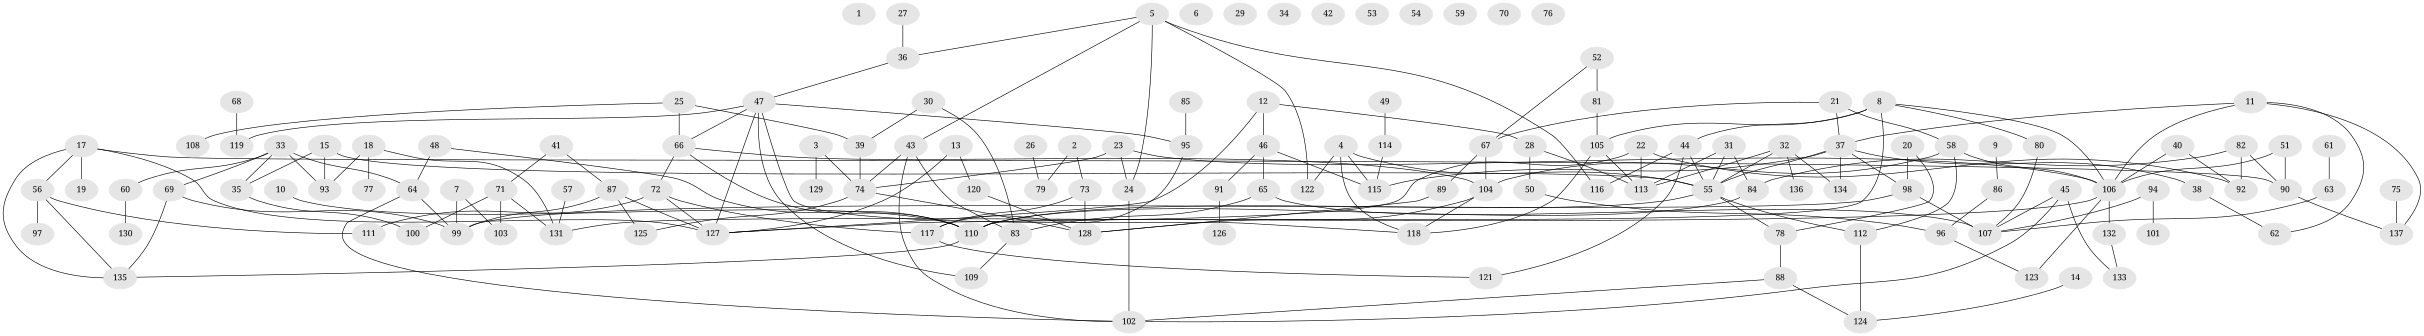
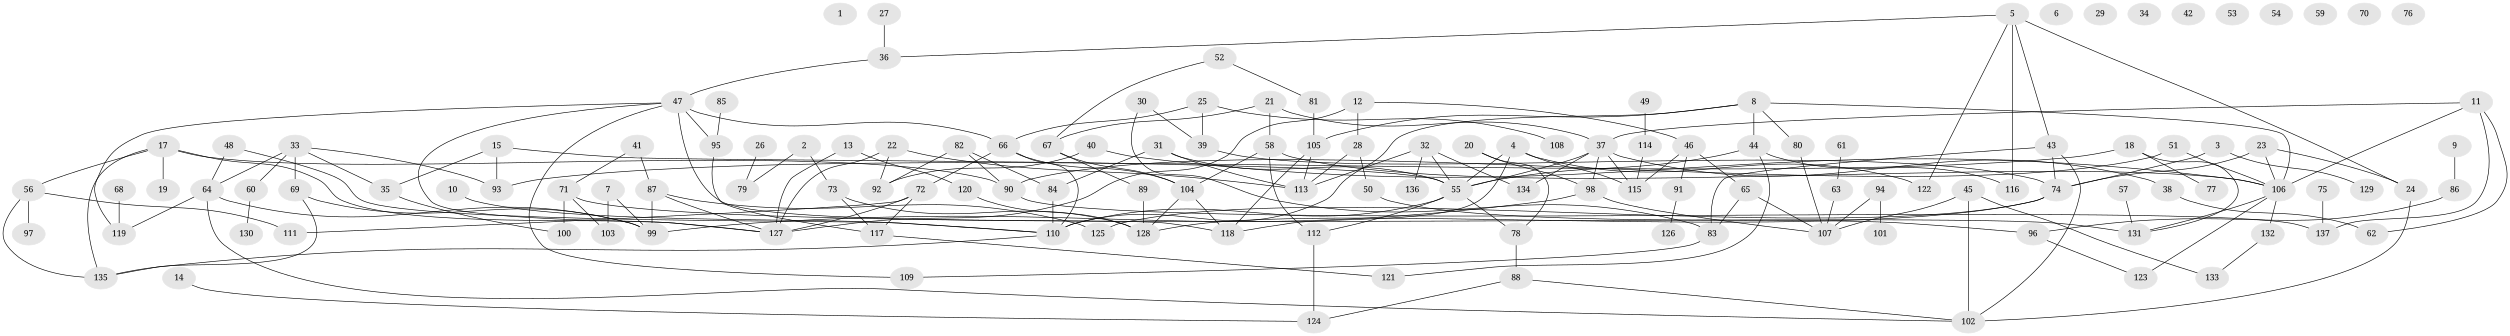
edge "64" -- "119": added
